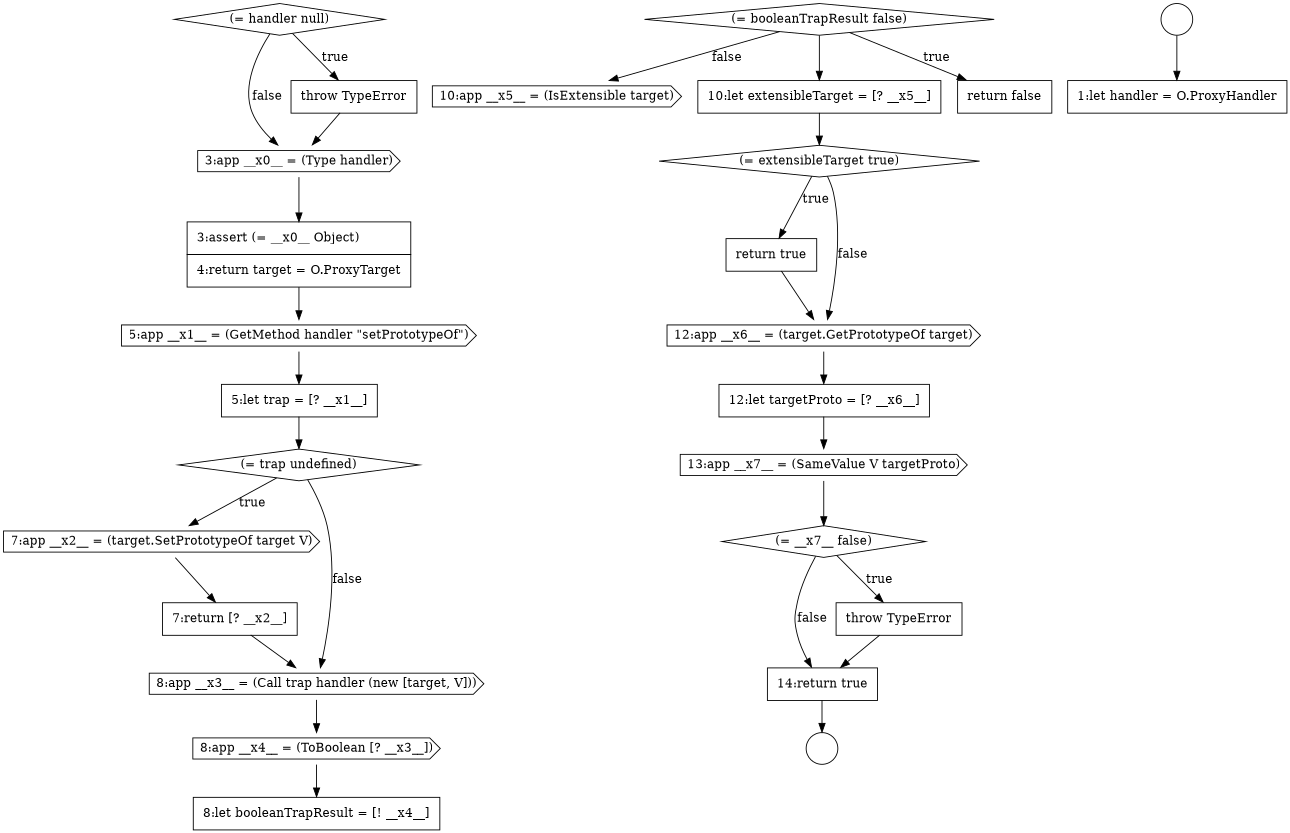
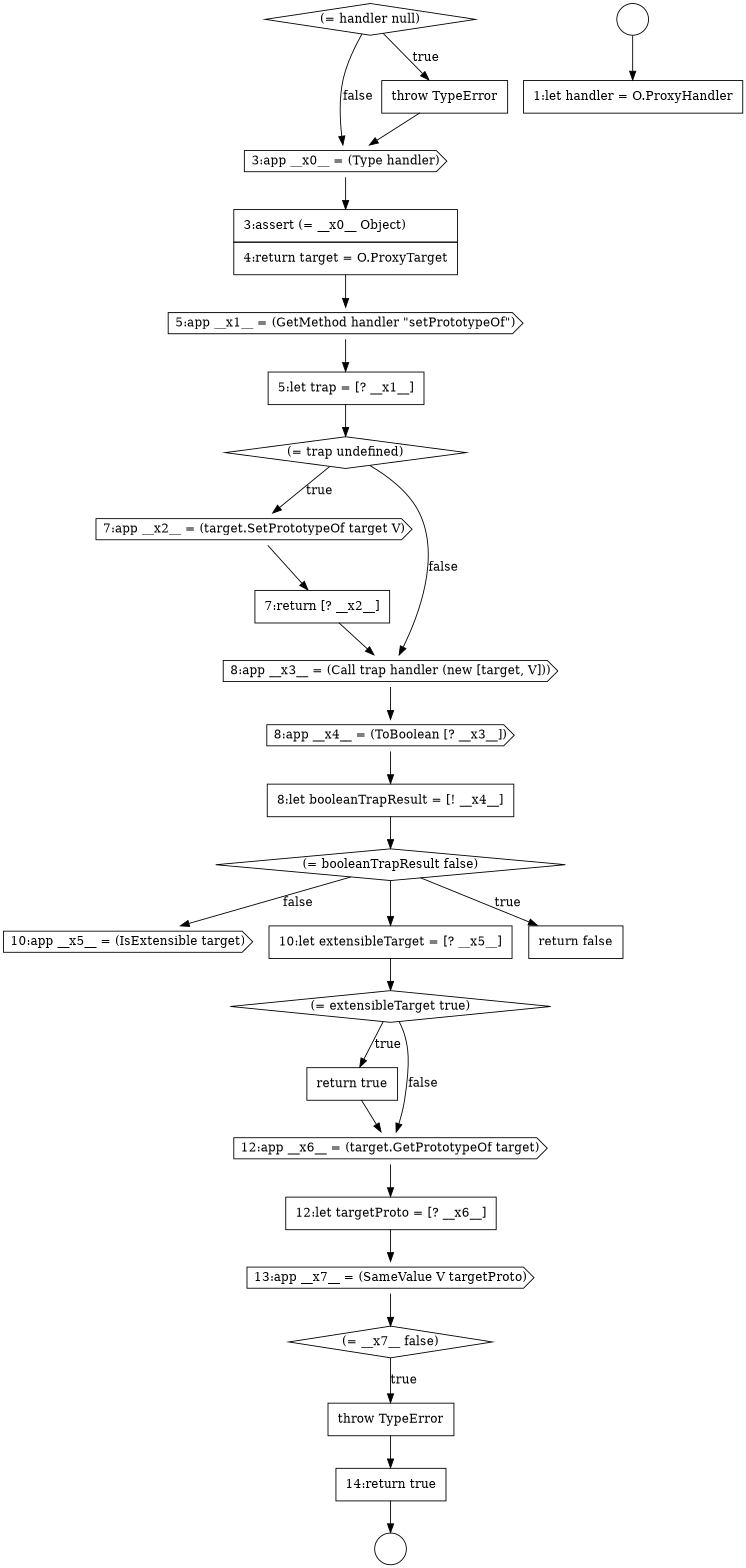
edge "(= __x7__ false)" -> "14:return true": removed, label "false"
edge "8:let booleanTrapResult = [! __x4__]" -> "(= booleanTrapResult false)": added
